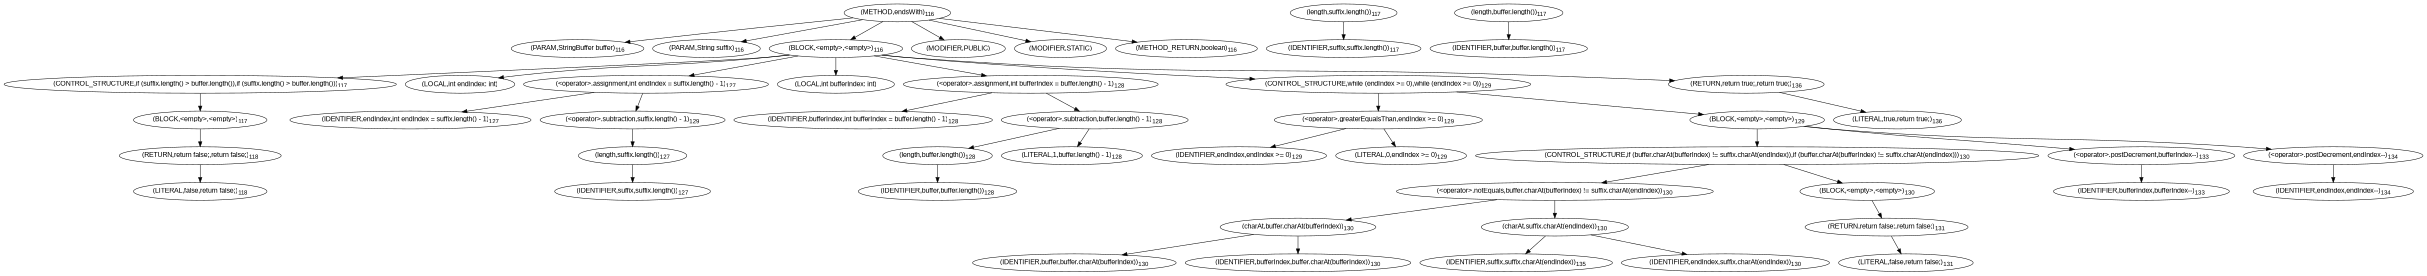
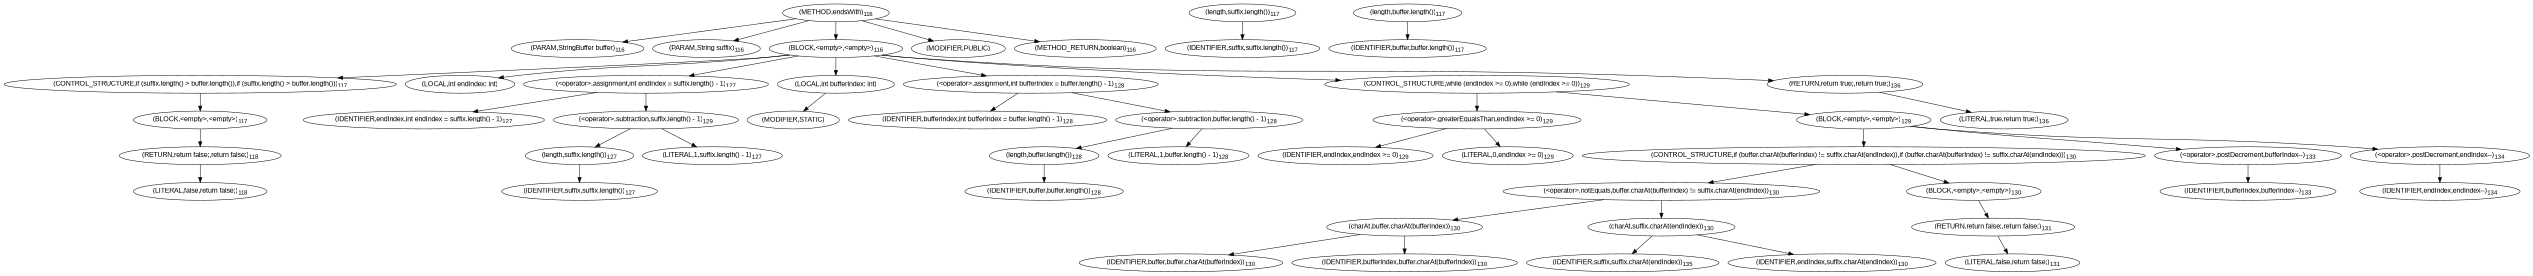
edge "(METHOD,endsWith)" -> "(MODIFIER,STATIC)": now "(LOCAL,int bufferIndex: int)" -> "(MODIFIER,STATIC)"
node "(LITERAL,1,suffix.length() - 1)": added
